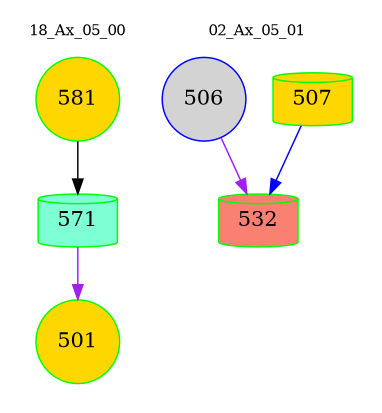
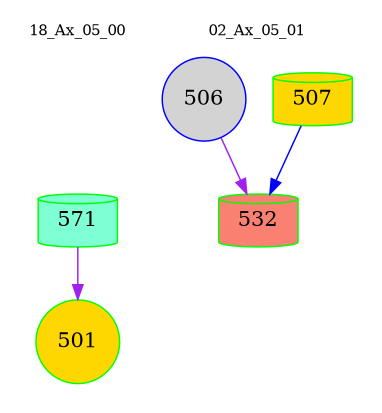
node "581": removed
